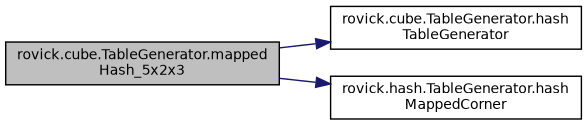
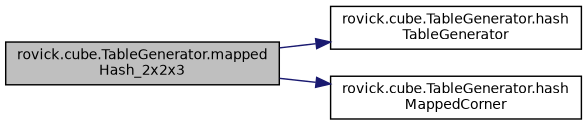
node "rovick.cube.TableGenerator.mapped Hash_5x2x3": label "rovick.cube.TableGenerator.mapped Hash_5x2x3" -> "rovick.cube.TableGenerator.mapped Hash_2x2x3"
node "rovick.hash.TableGenerator.hash MappedCorner": label "rovick.hash.TableGenerator.hash MappedCorner" -> "rovick.cube.TableGenerator.hash MappedCorner"
